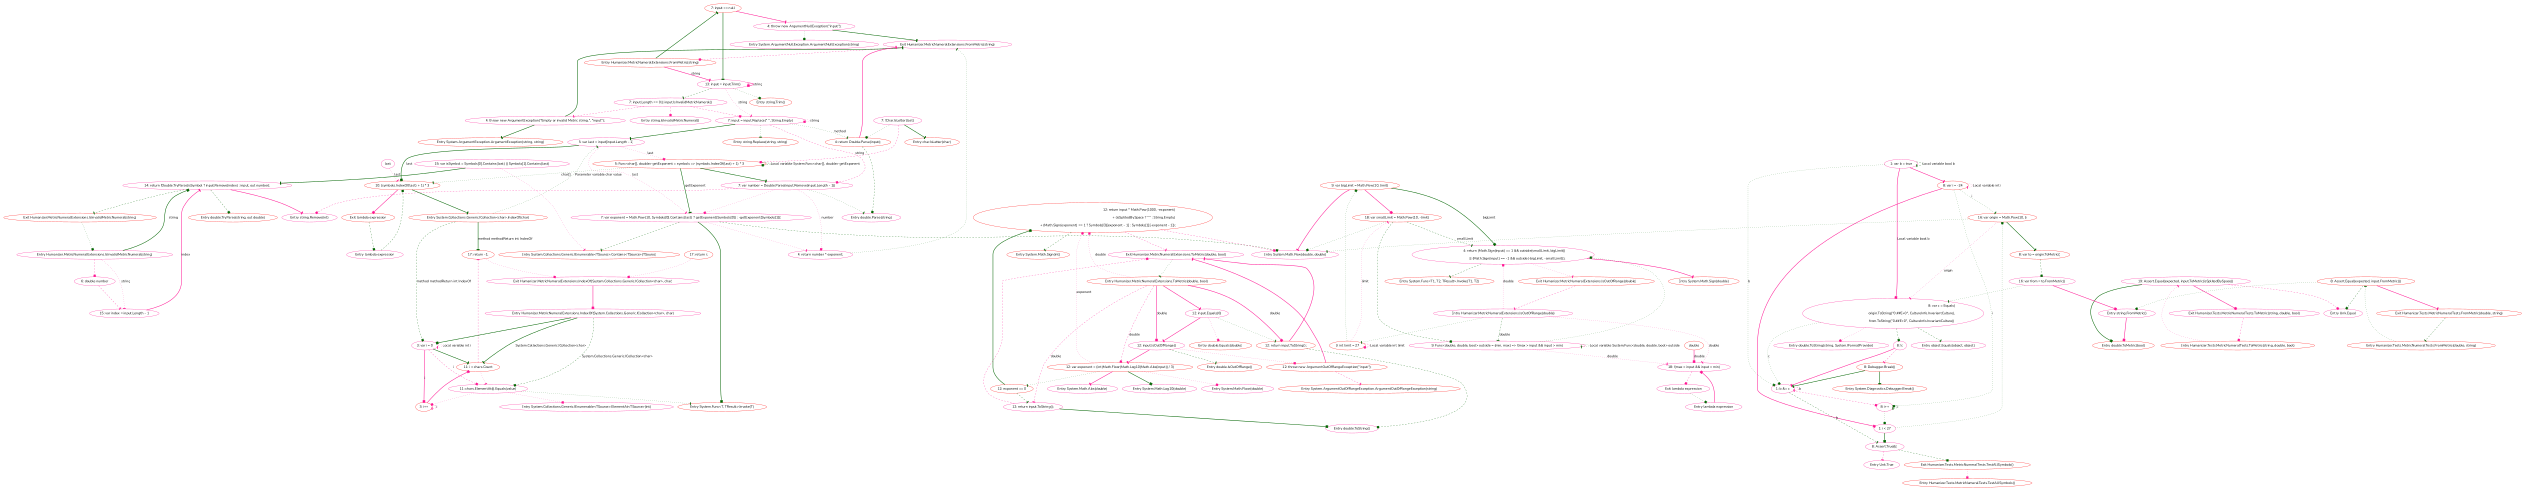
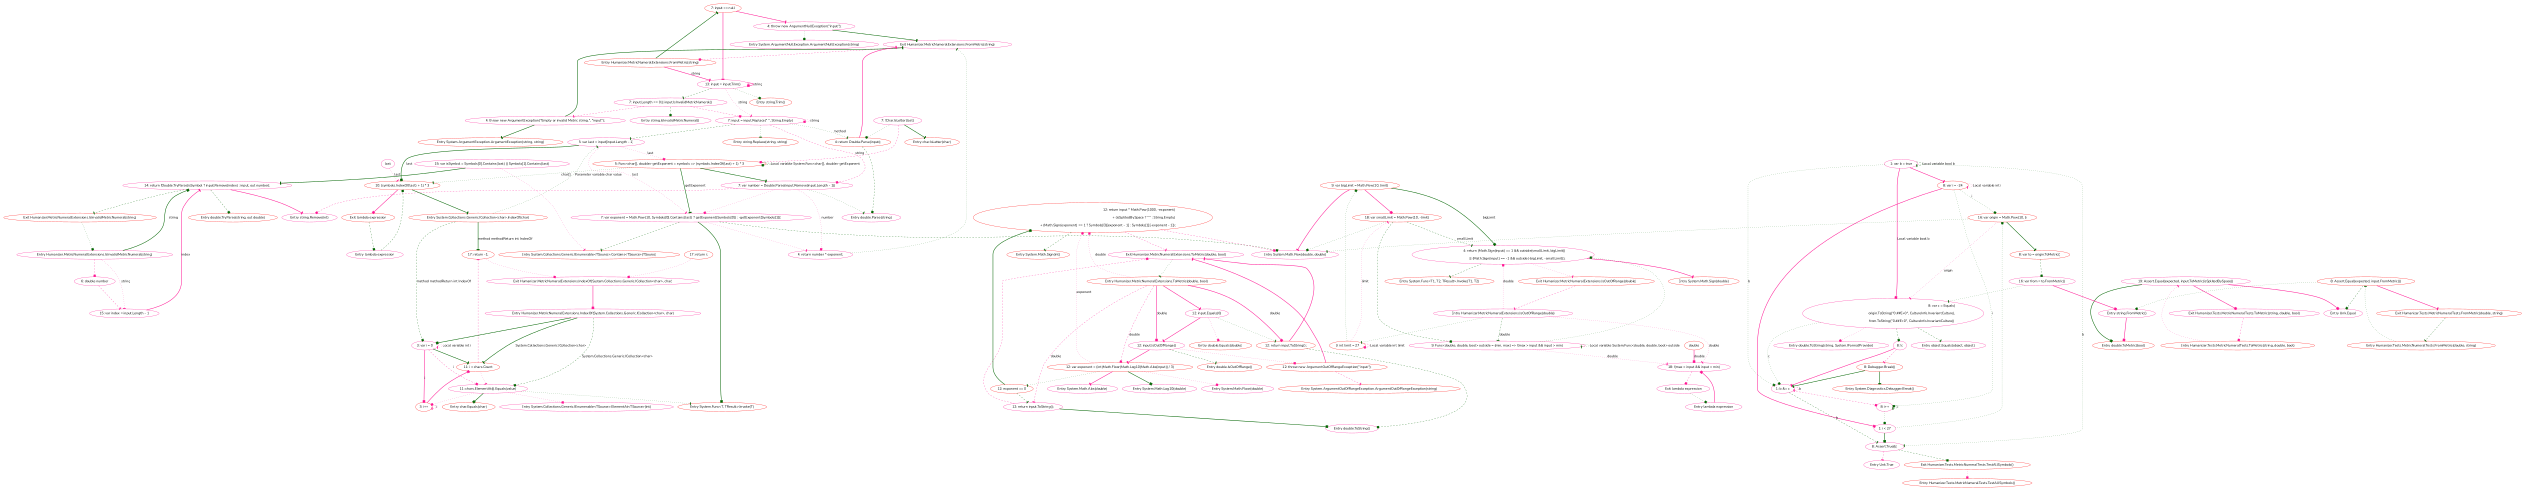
edge "7: input == null" -> "13: input = input.Trim()": color darkgreen -> deeppink
edge "7: input.Length == 0 || input.IsInvalidMetricNumeral()" -> "Entry string.IsInvalidMetricNumeral()": color deeppink -> darkgreen
edge "7: input = input.Replace('' '', String.Empty)" -> "5: var last = input[input.Length - 1]": style bold -> dashed
edge "8: var i = -24" -> "16: var origin = Math.Pow(10, i)": arrowhead tee -> box
edge "19: Assert.Equal(expected, input.ToMetric(isSplitedBySpace))" -> "Entry Unk.Equal": style dashed -> bold
edge "1: var b = true" -> "8: Assert.True(b)": added, label "b"
node "Entry char.Equals(char)": added
